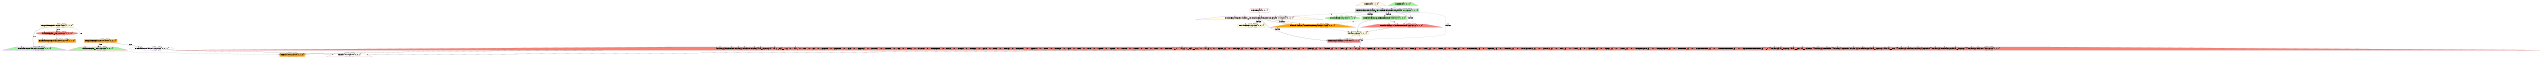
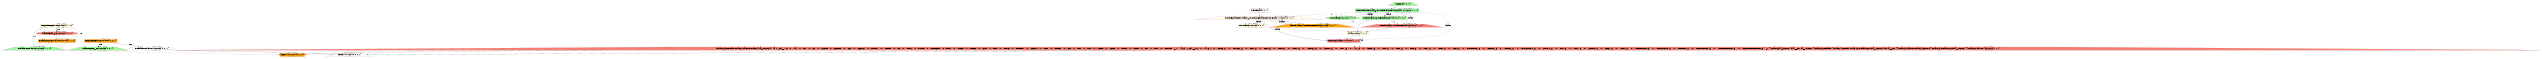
node "nonReserved['0', '1', '0']": removed
